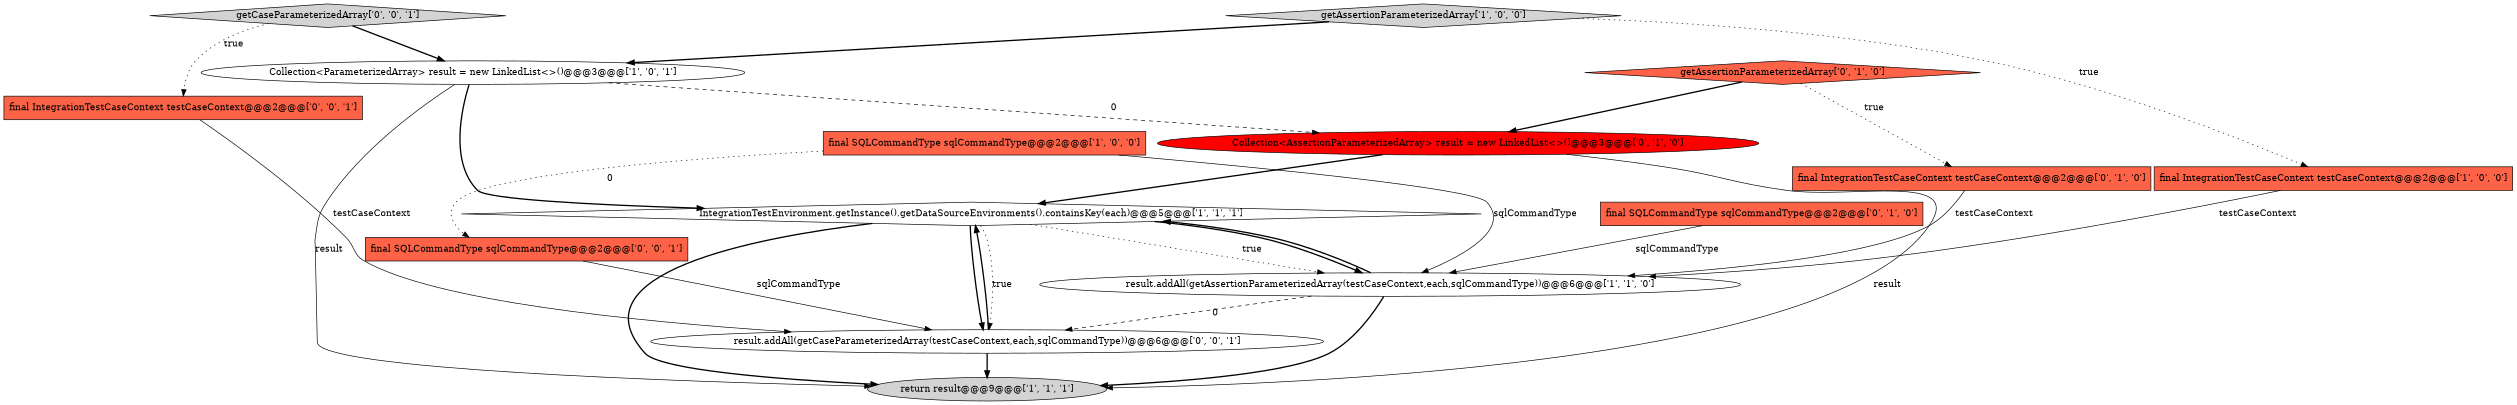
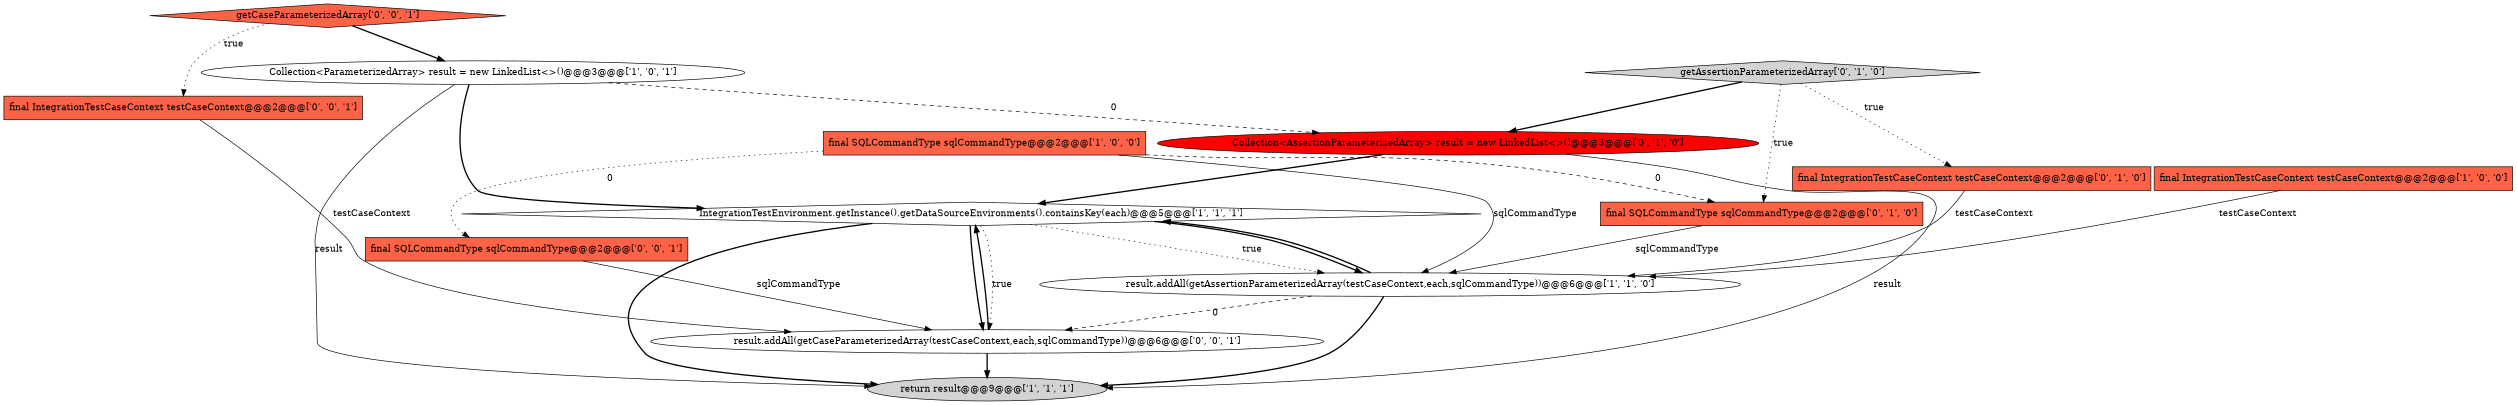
node "getCaseParameterizedArray['0', '0', '1']": fillcolor lightgray -> tomato
node "getAssertionParameterizedArray['1', '0', '0']": removed
node "getAssertionParameterizedArray['0', '1', '0']": fillcolor tomato -> lightgray
edge "getAssertionParameterizedArray['0', '1', '0']" -> "final SQLCommandType sqlCommandType@@@2@@@['0', '1', '0']": added, label "true"
edge "final SQLCommandType sqlCommandType@@@2@@@['1', '0', '0']" -> "final SQLCommandType sqlCommandType@@@2@@@['0', '1', '0']": added, label "0"
